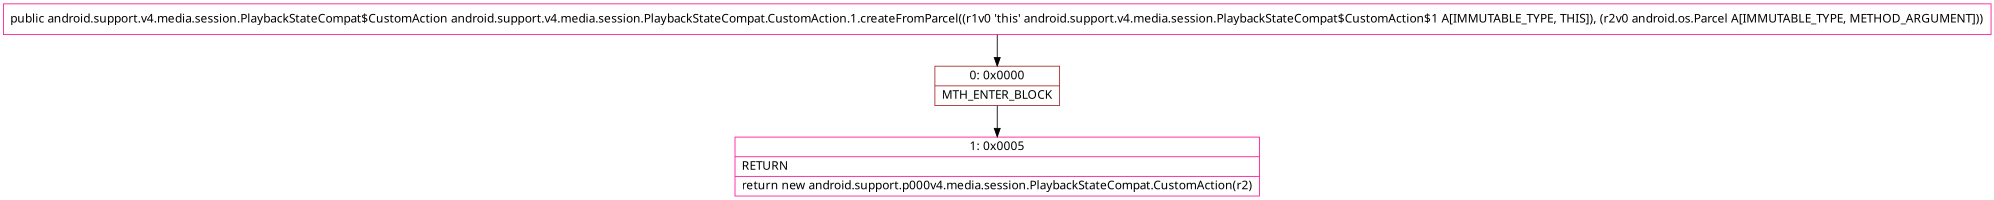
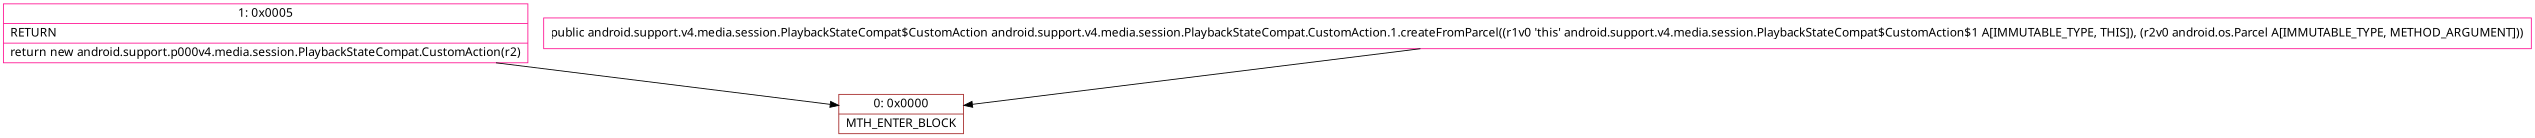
edge "0: 0x0000" -> "1: 0x0005": reversed
